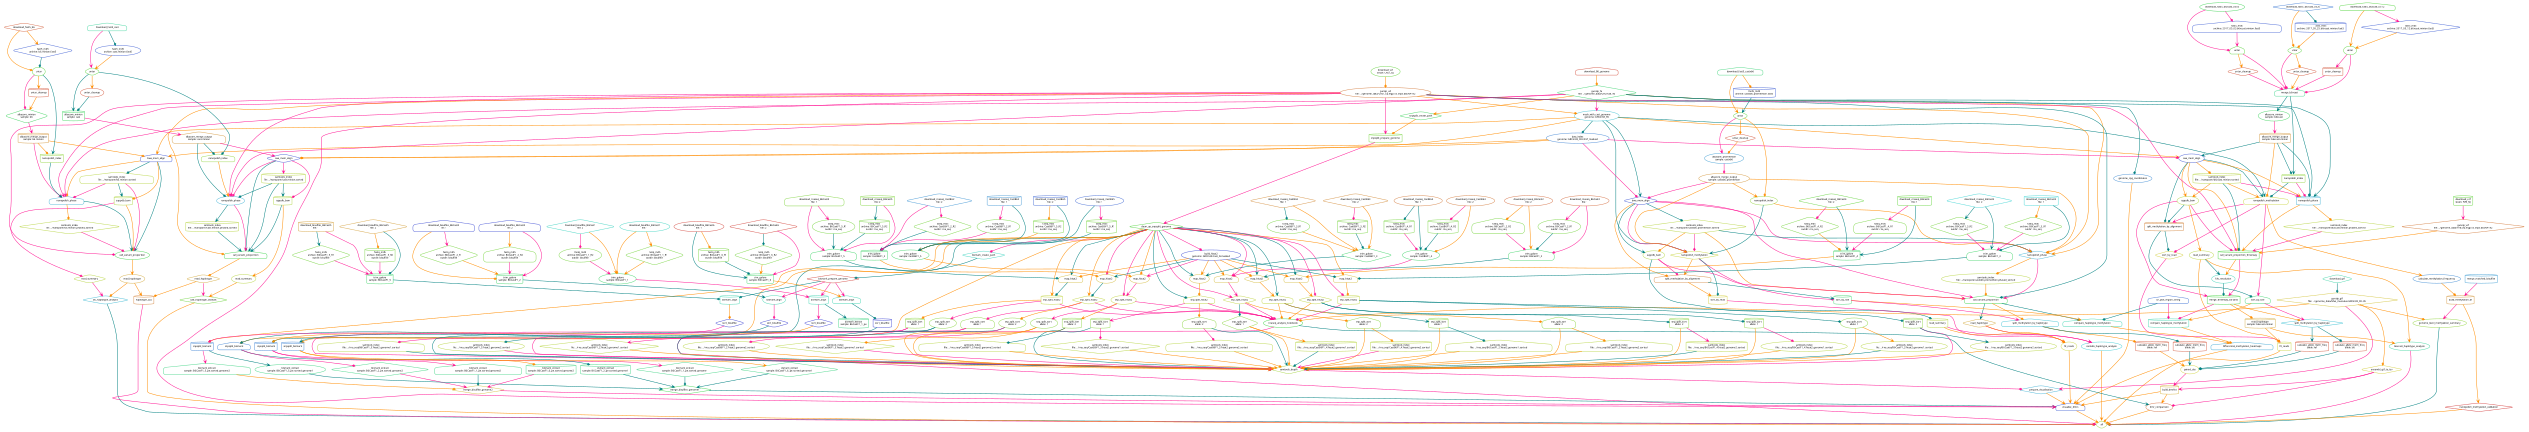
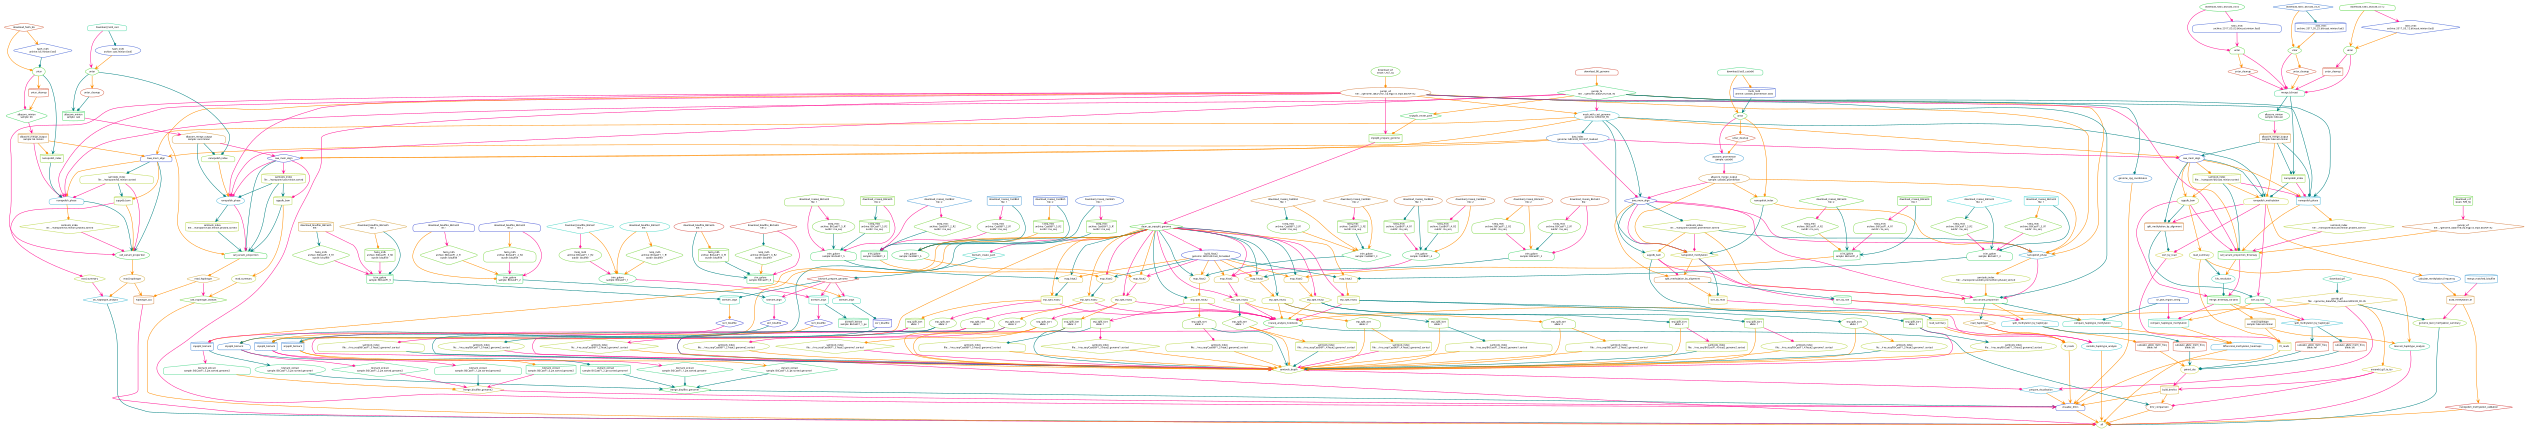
edge "gunzip_gtf file: ../genome_data/Mus_musculus.GRCm38_90.chr" -> "genome_level_methylation_summary": color darkorange -> teal
